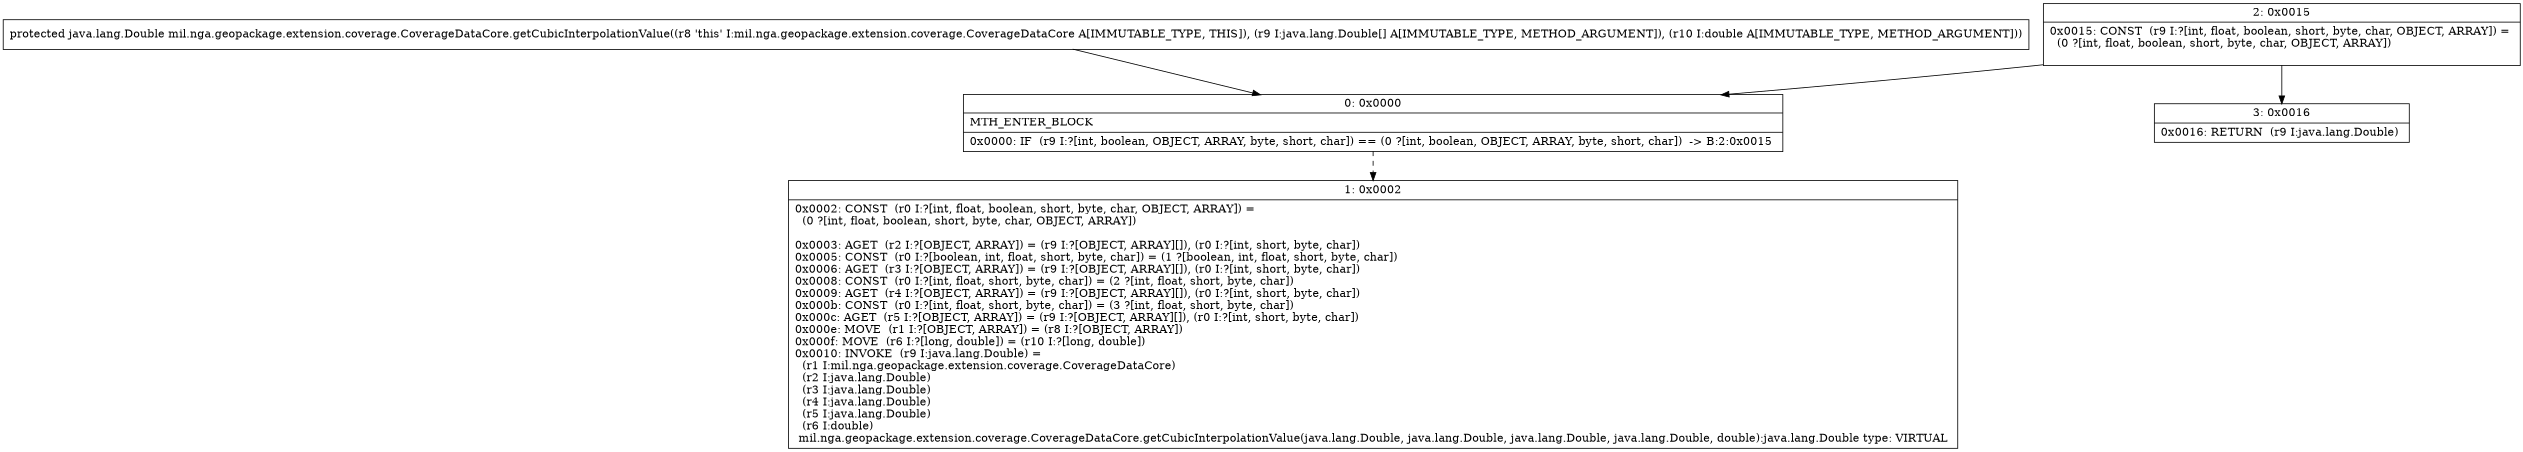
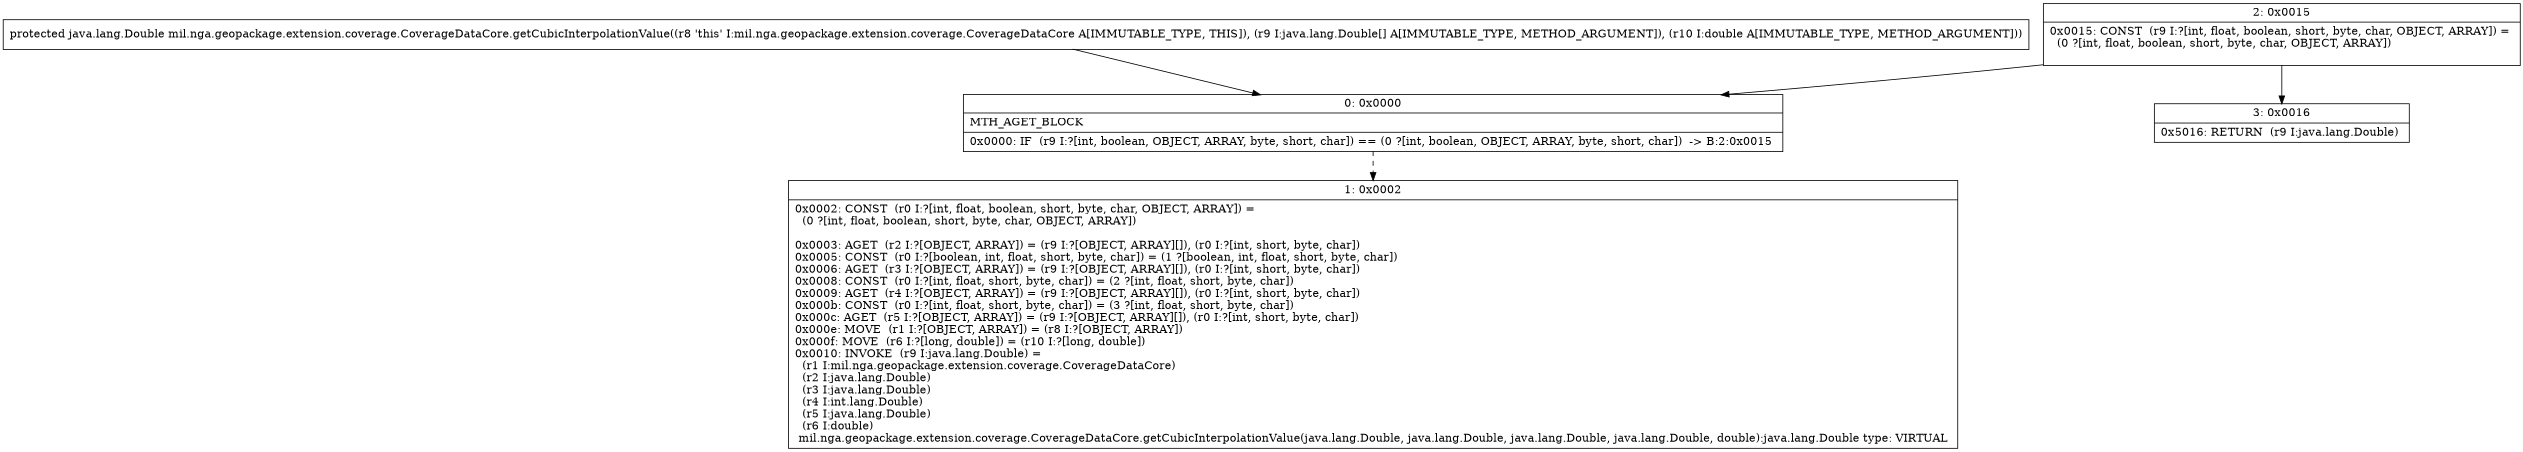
node "0: 0x0000": text "MTH_ENTER_BLOCK" -> "MTH_AGET_BLOCK"
node "3: 0x0016": text "0x0016: RETURN  (r9 I:java.lang.Double)" -> "0x5016: RETURN  (r9 I:java.lang.Double)"
node "1: 0x0002": text "(r4 I:java.lang.Double)" -> "(r4 I:int.lang.Double)"
